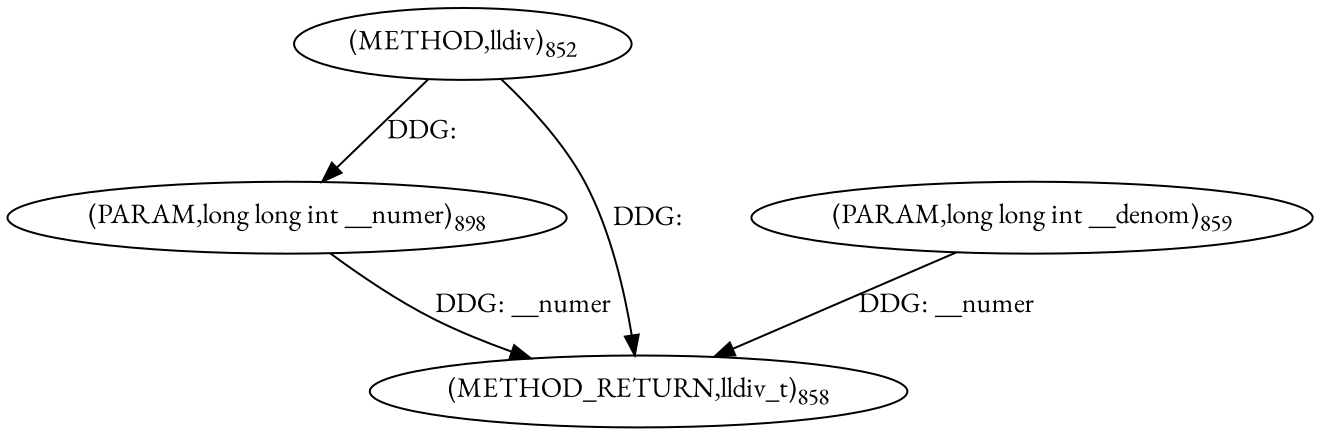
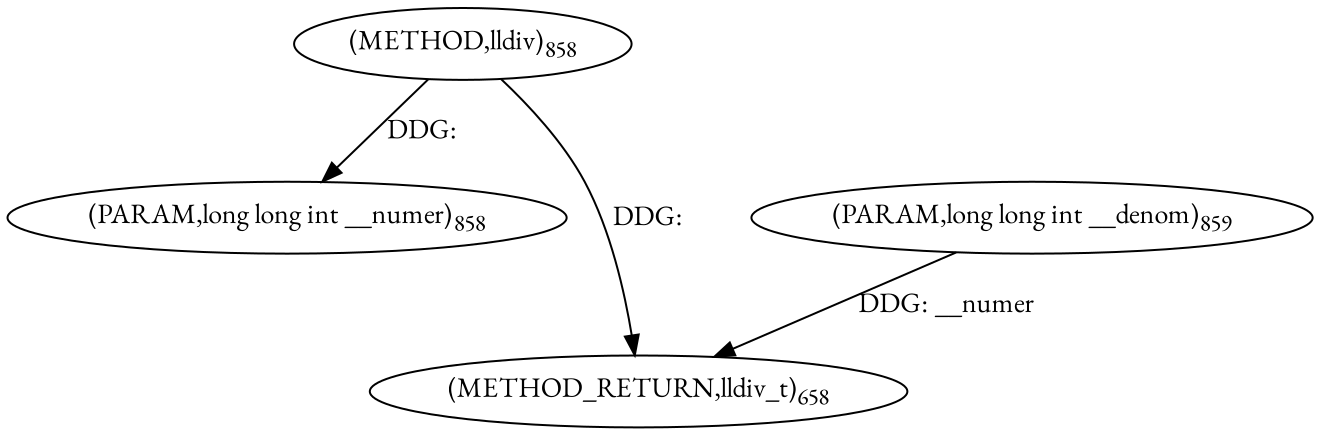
node "(METHOD,lldiv)": text "852" -> "858"
node "(PARAM,long long int __numer)": text "898" -> "858"
edge "(PARAM,long long int __numer)" -> "(METHOD_RETURN,lldiv_t)": removed, label "DDG: __numer"
node "(METHOD_RETURN,lldiv_t)": text "858" -> "658"
